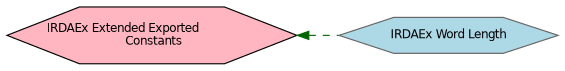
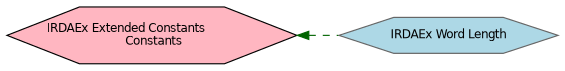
node "IRDAEx Extended Exported Constants": label "IRDAEx Extended Exported Constants" -> "IRDAEx Extended Constants Constants"
